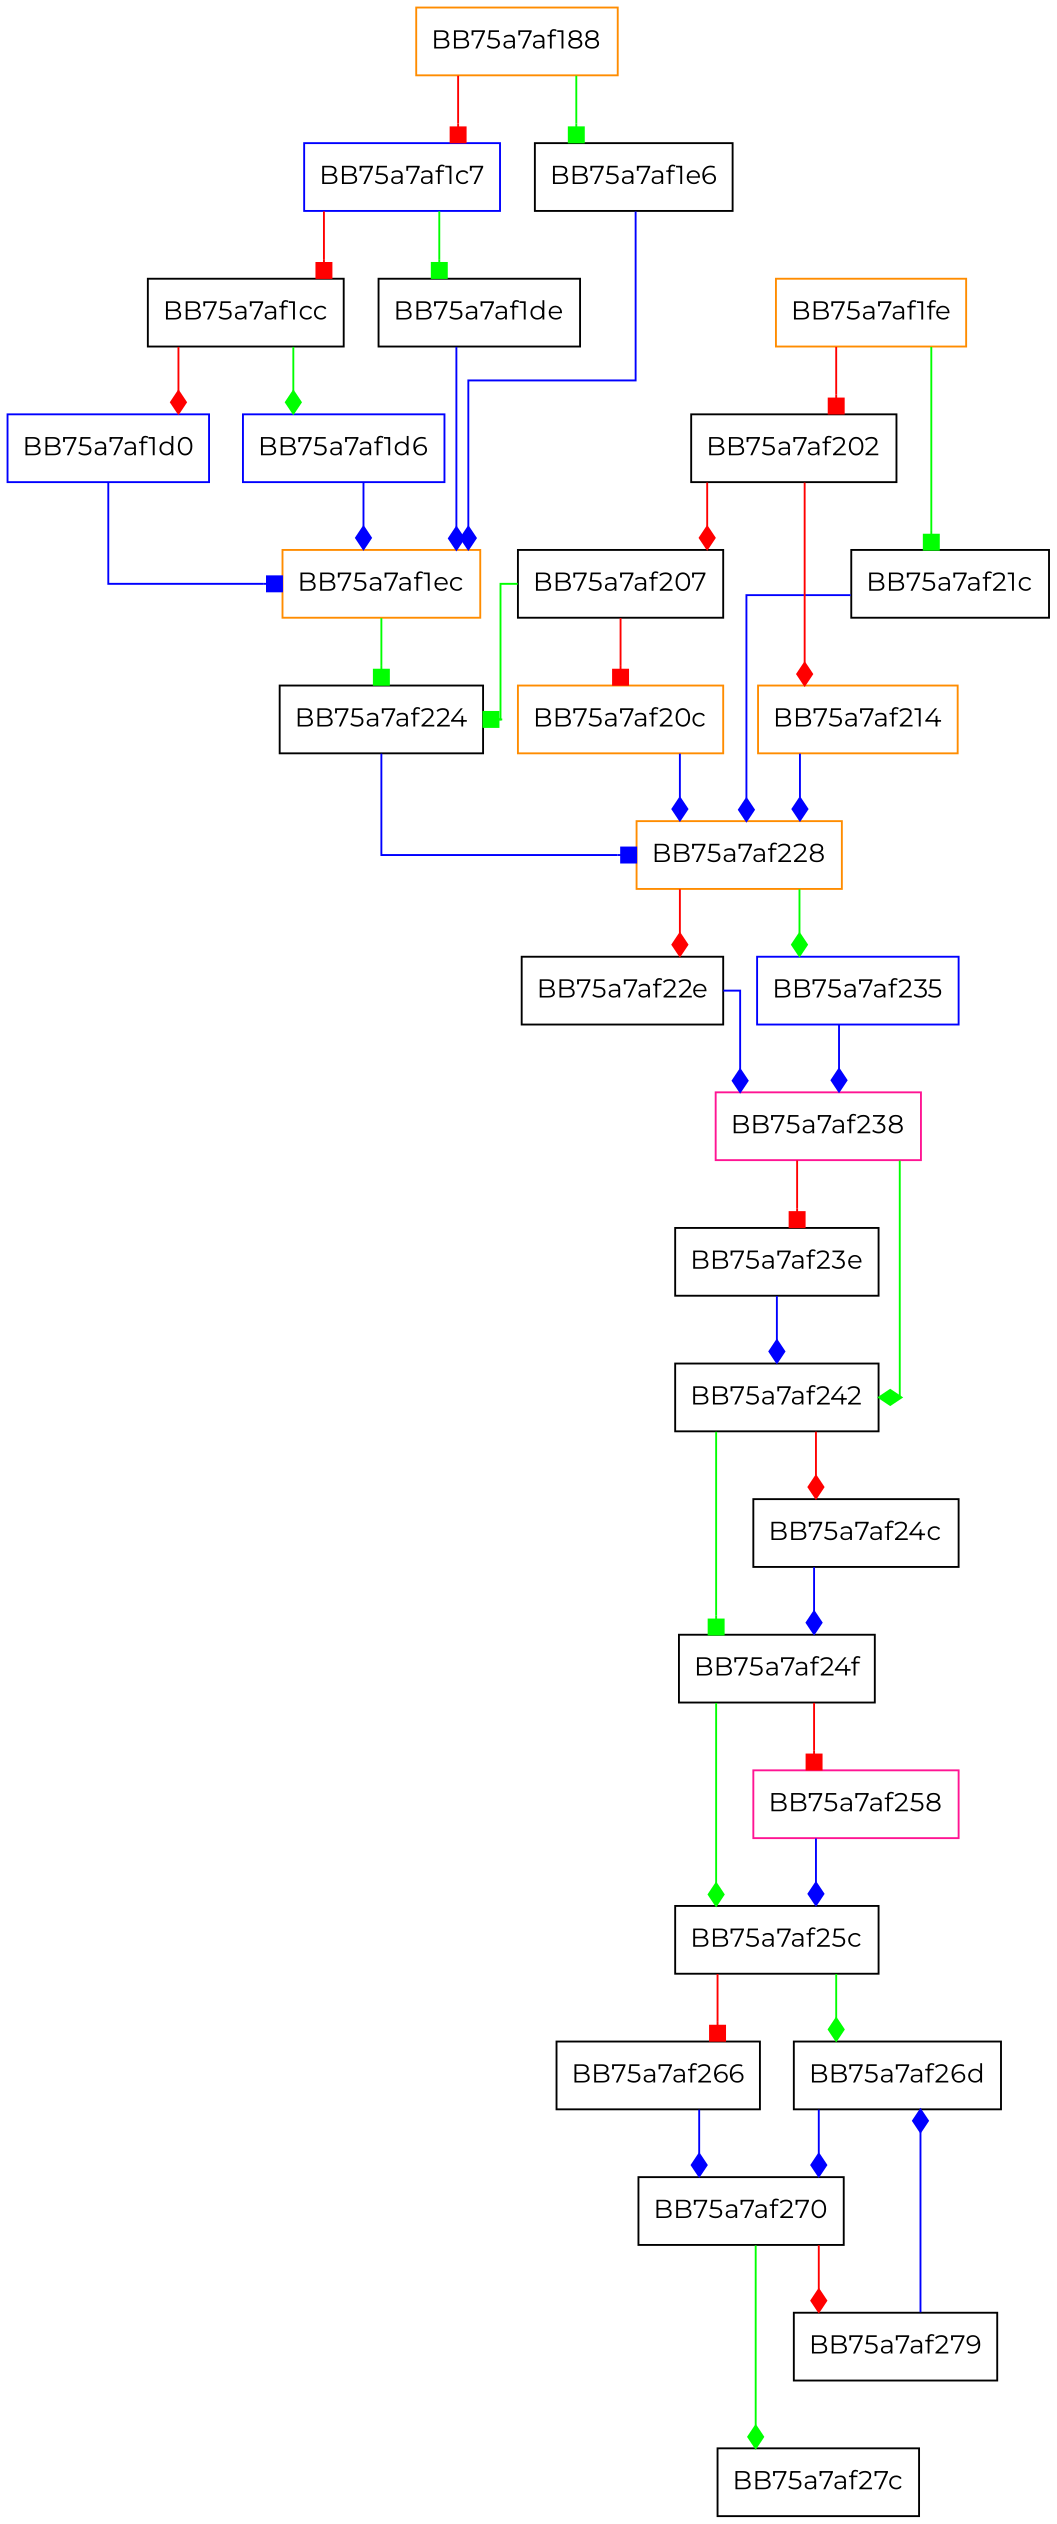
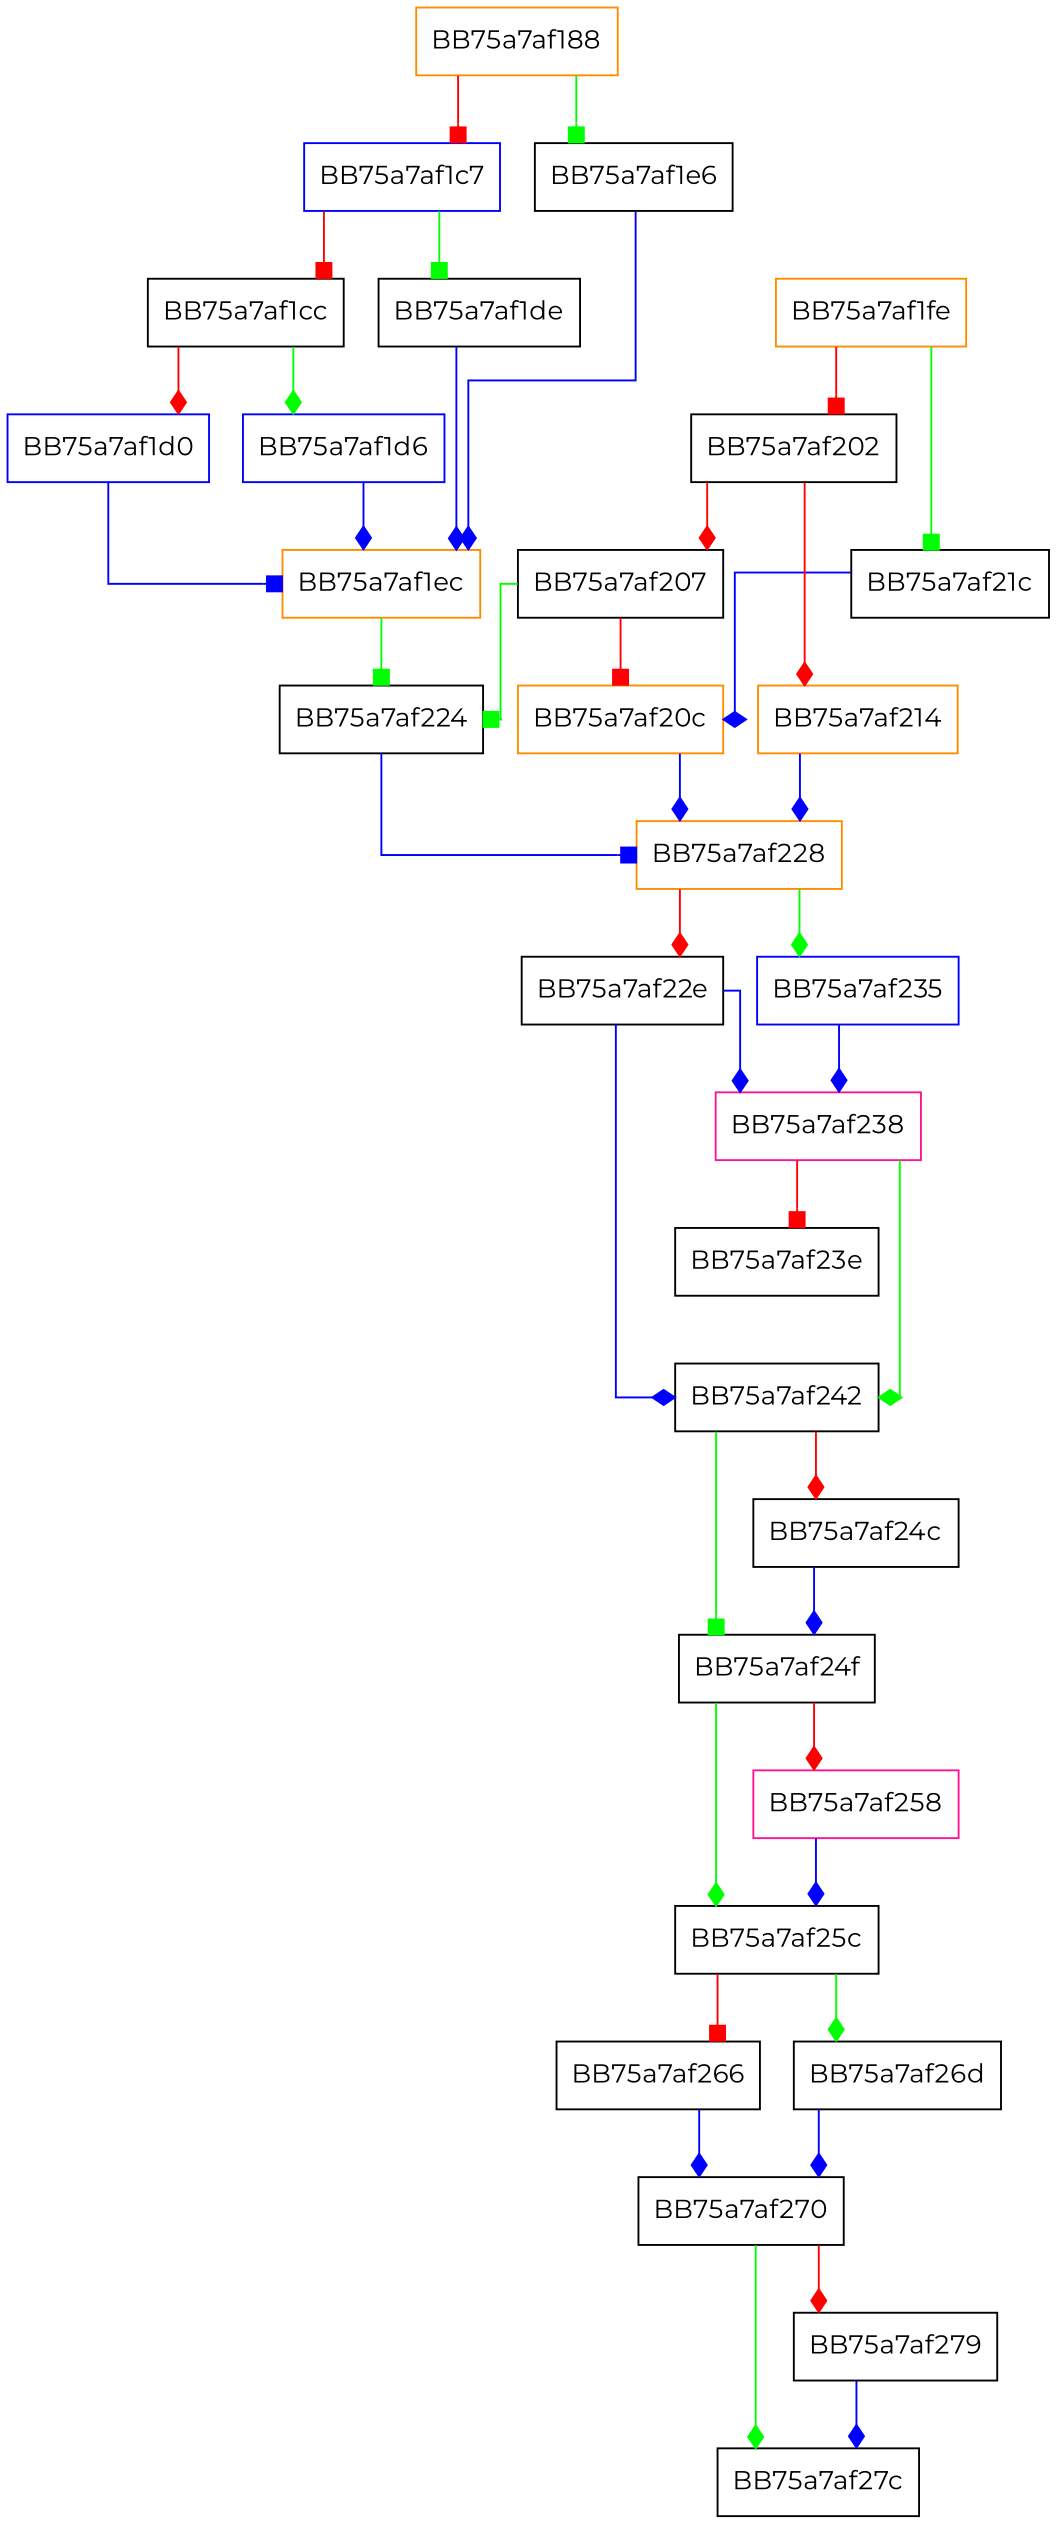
edge "BB75a7af21c" -> "BB75a7af228": now "BB75a7af21c" -> "BB75a7af20c"
edge "BB75a7af23e" -> "BB75a7af242": now "BB75a7af22e" -> "BB75a7af242"
edge "BB75a7af24f" -> "BB75a7af258": arrowhead box -> diamond
edge "BB75a7af279" -> "BB75a7af26d": now "BB75a7af279" -> "BB75a7af27c"
